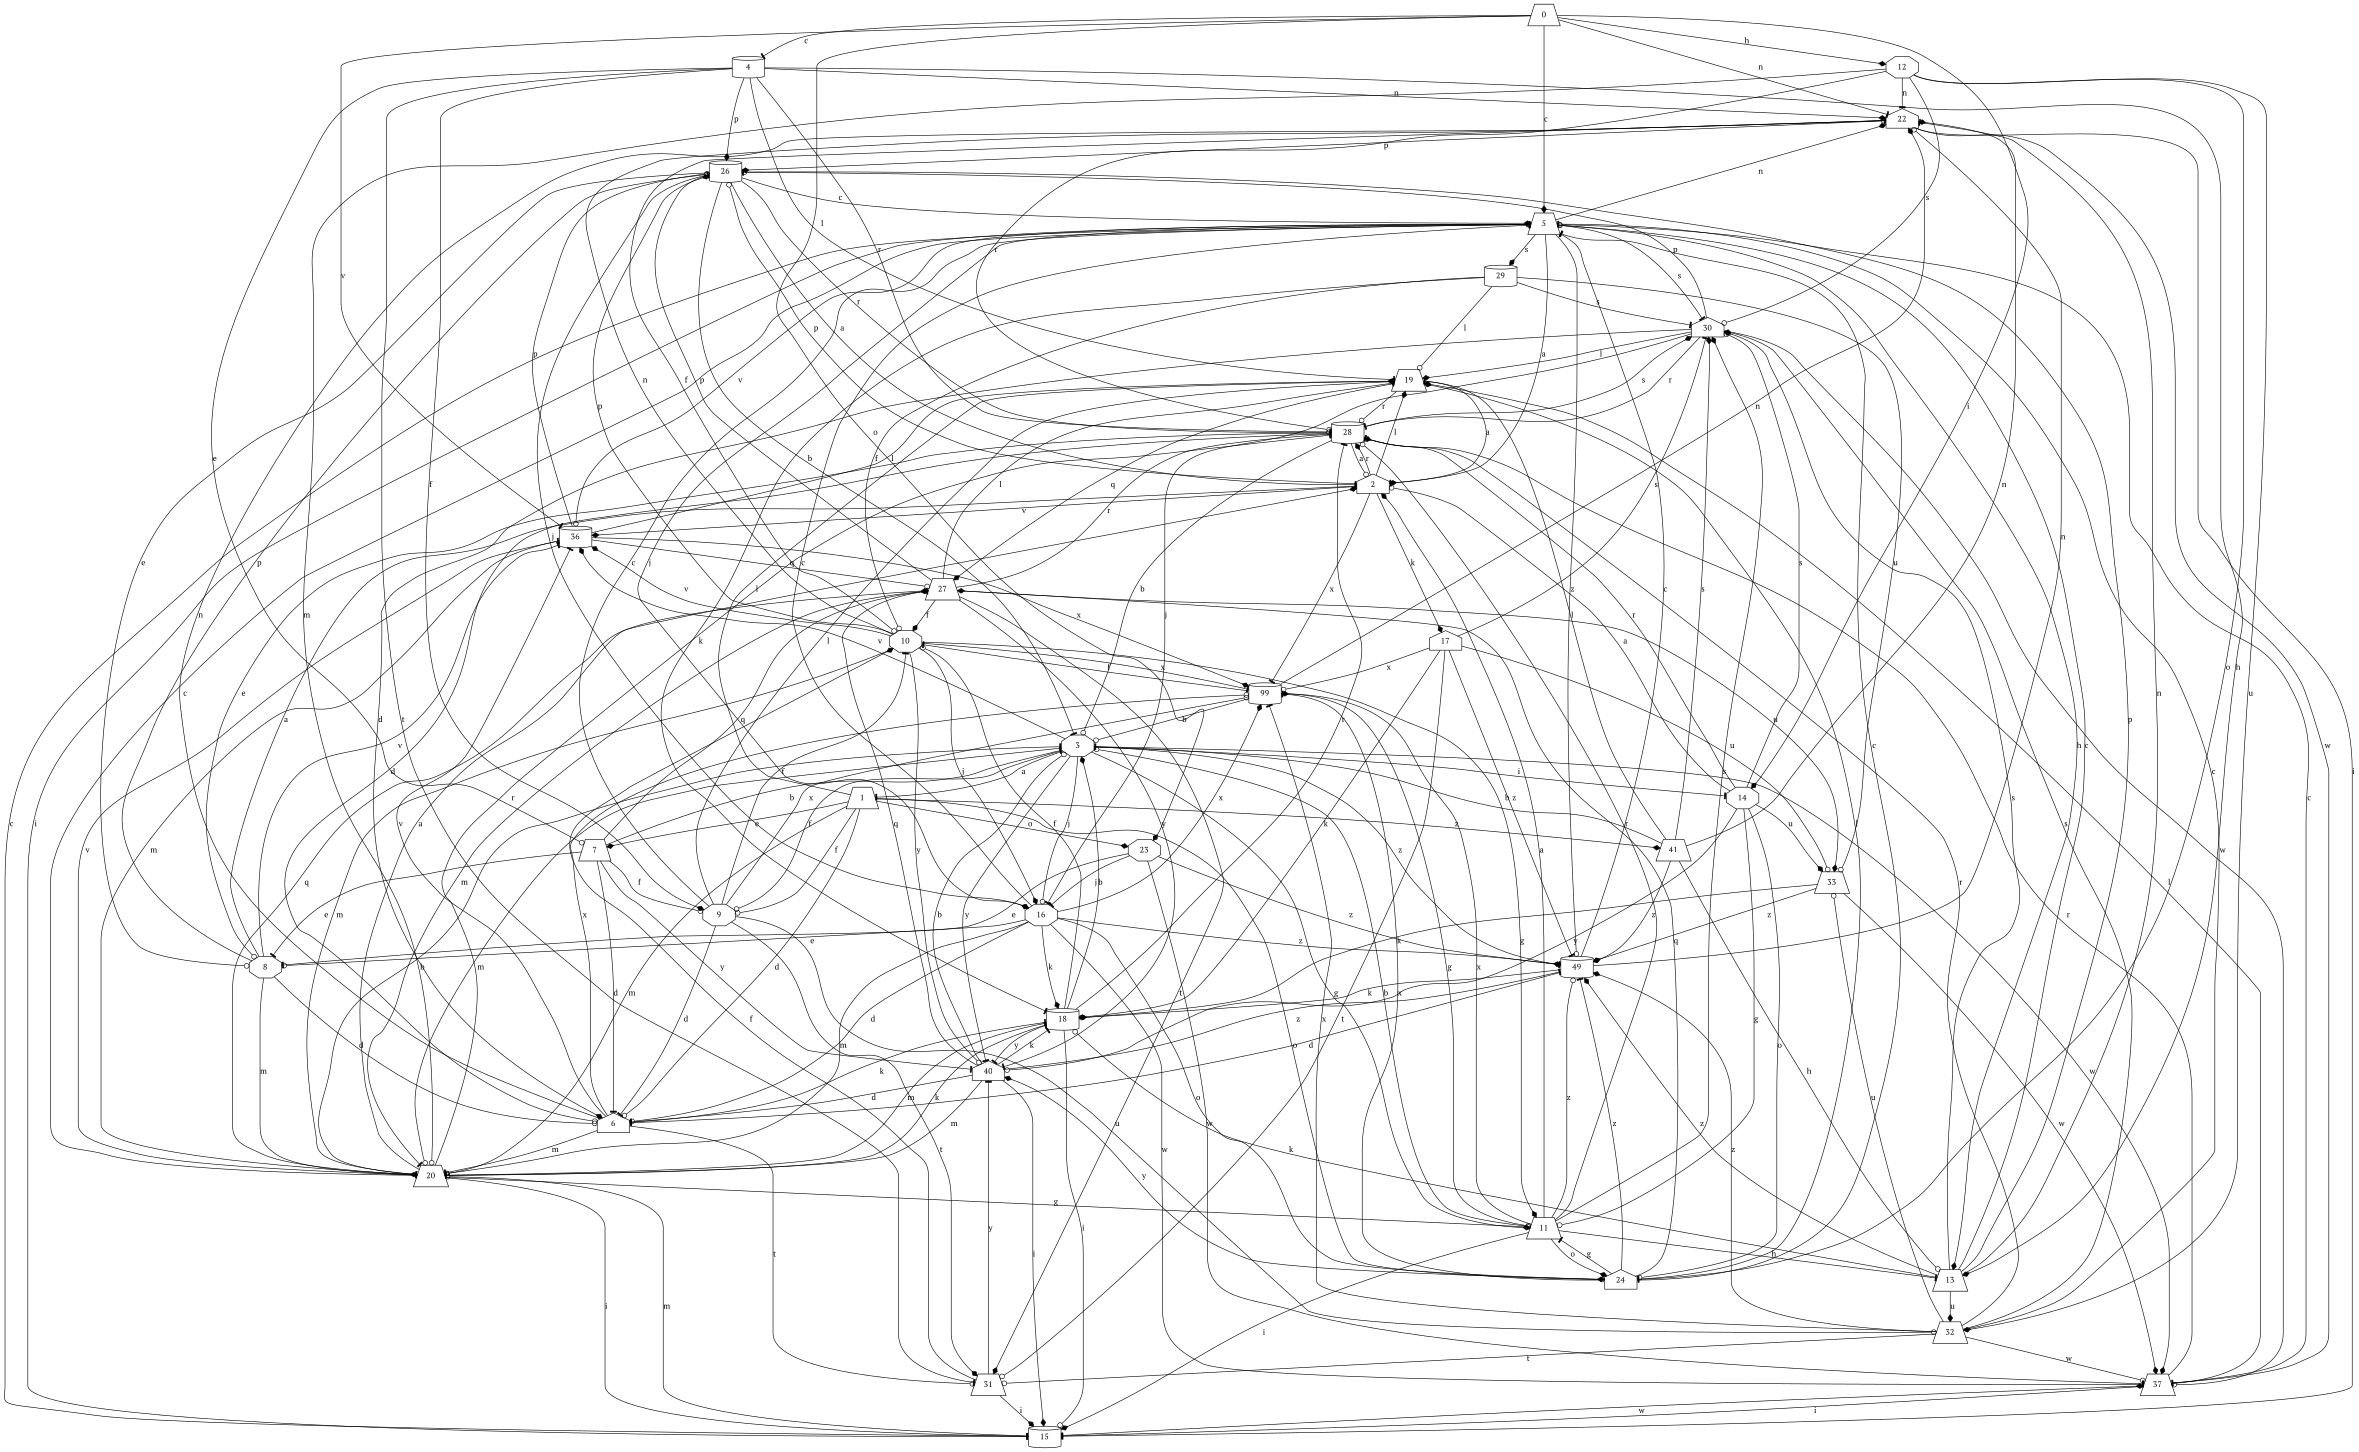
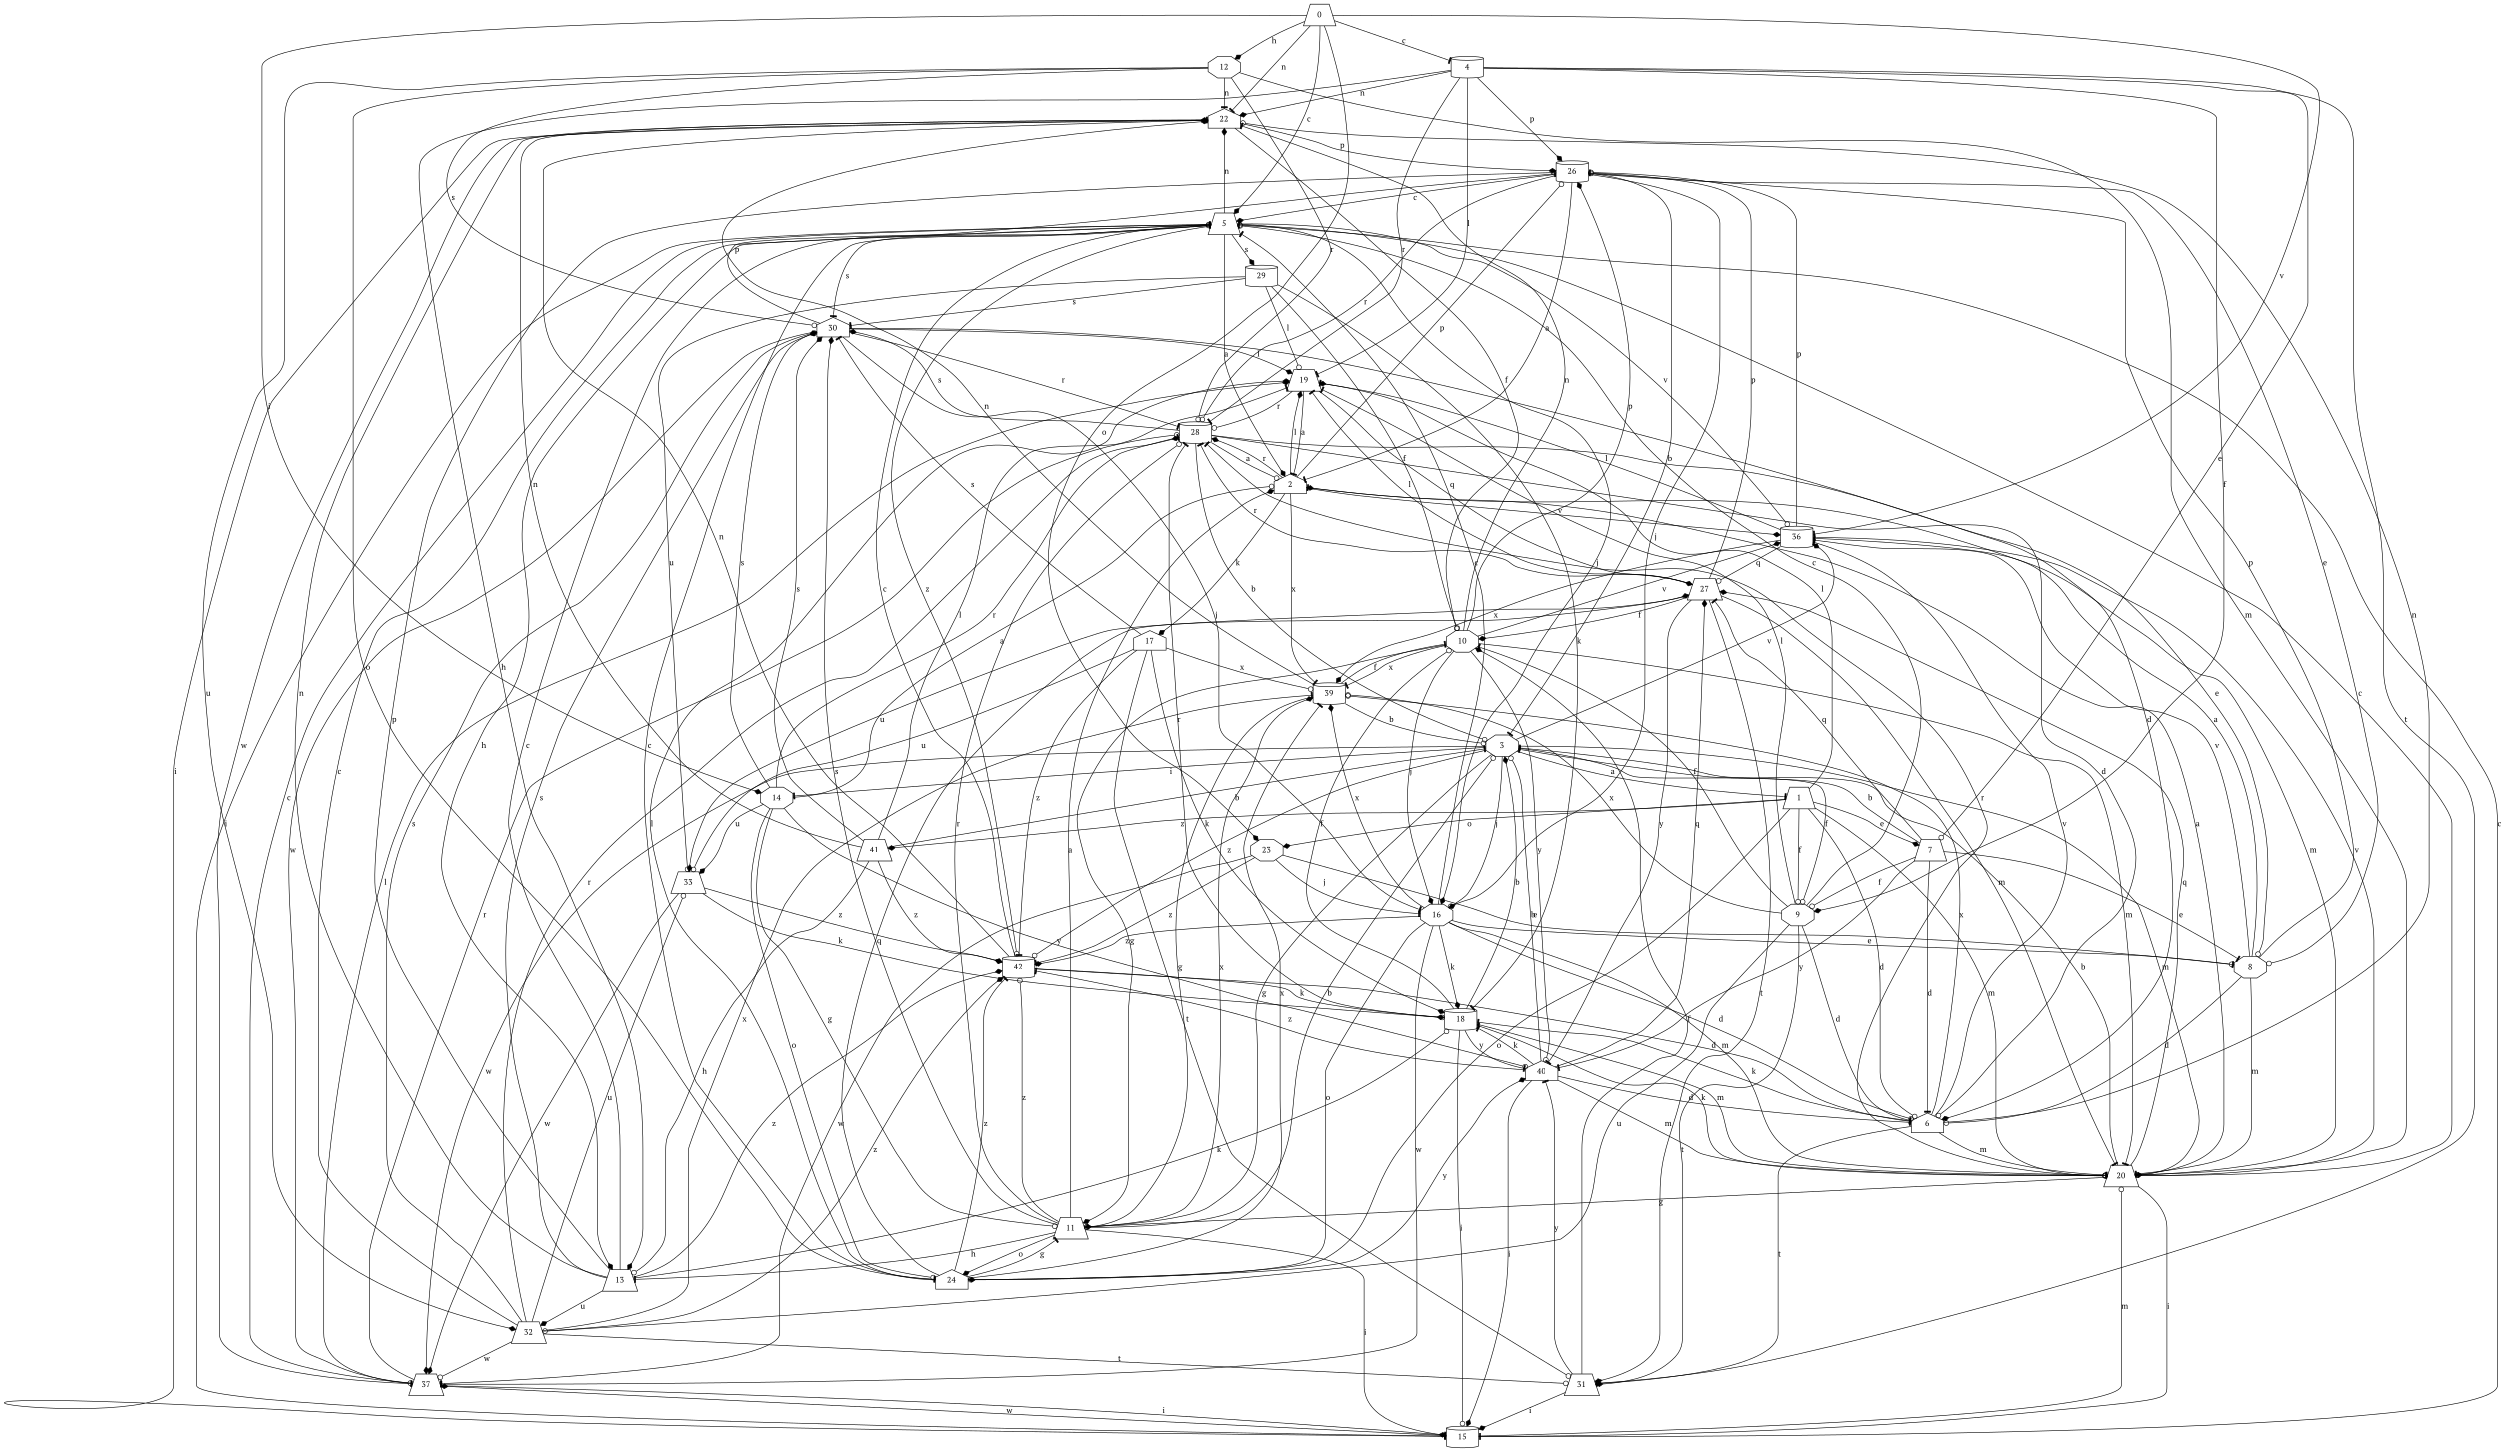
node "99": label "99" -> "39"
edge "3" -> "40": removed, label "y"
node "49": label "49" -> "42"
